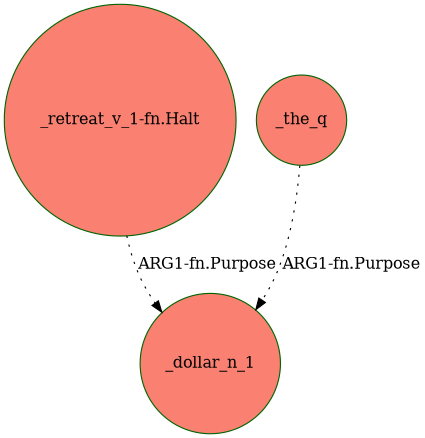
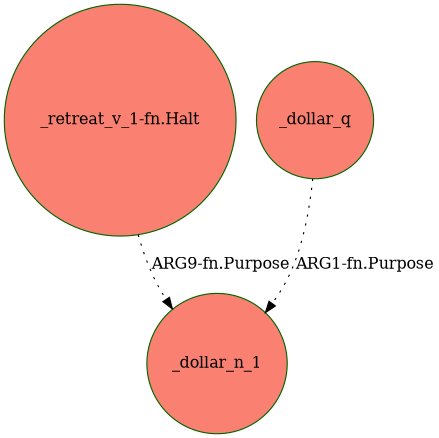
node "_the_q": label "_the_q" -> "_dollar_q"
edge "_retreat_v_1-fn.Halt" -> "_dollar_n_1": label "ARG1-fn.Purpose" -> "ARG9-fn.Purpose"
